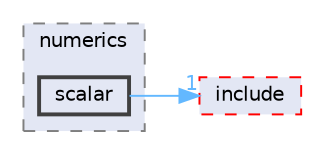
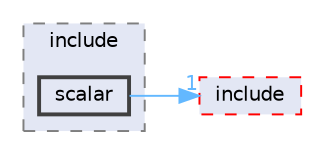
cluster "numerics": label "numerics" -> "include"
